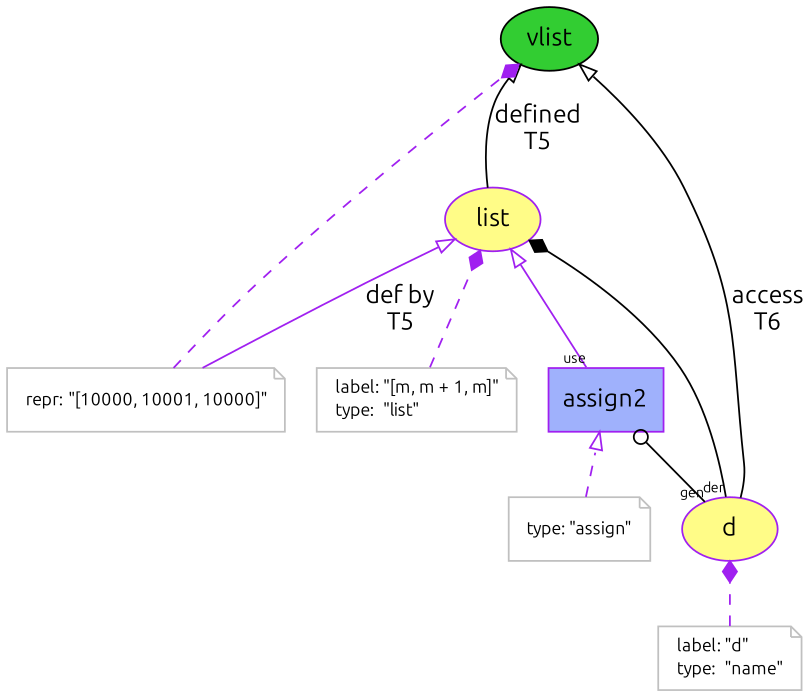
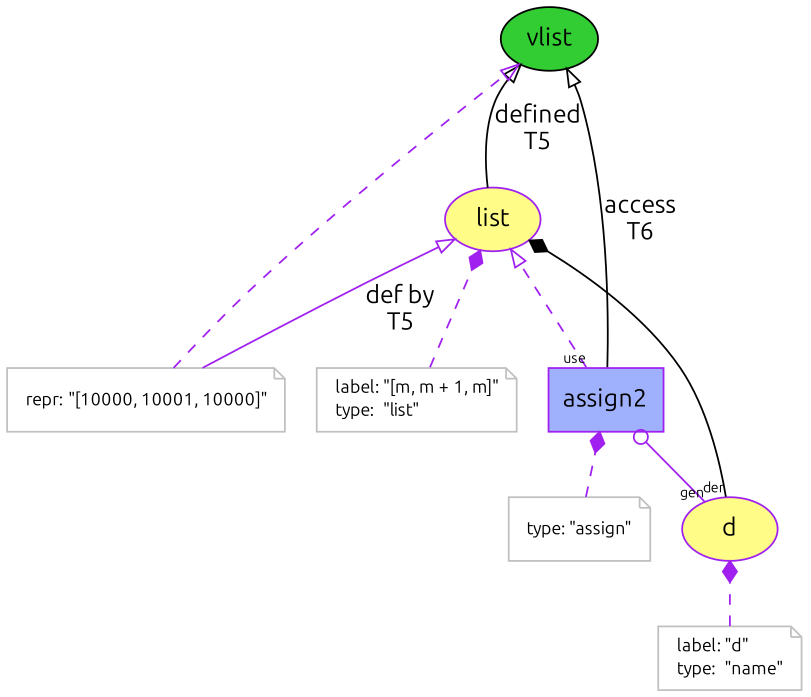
edge "repr:" -> "vlist": arrowhead diamond -> onormal
edge "d" -> "vlist": now "assign2" -> "vlist"
edge "assign2" -> "list": style solid -> dashed
edge "d" -> "assign2": color black -> purple
edge "type:" -> "assign2": arrowhead onormal -> diamond
